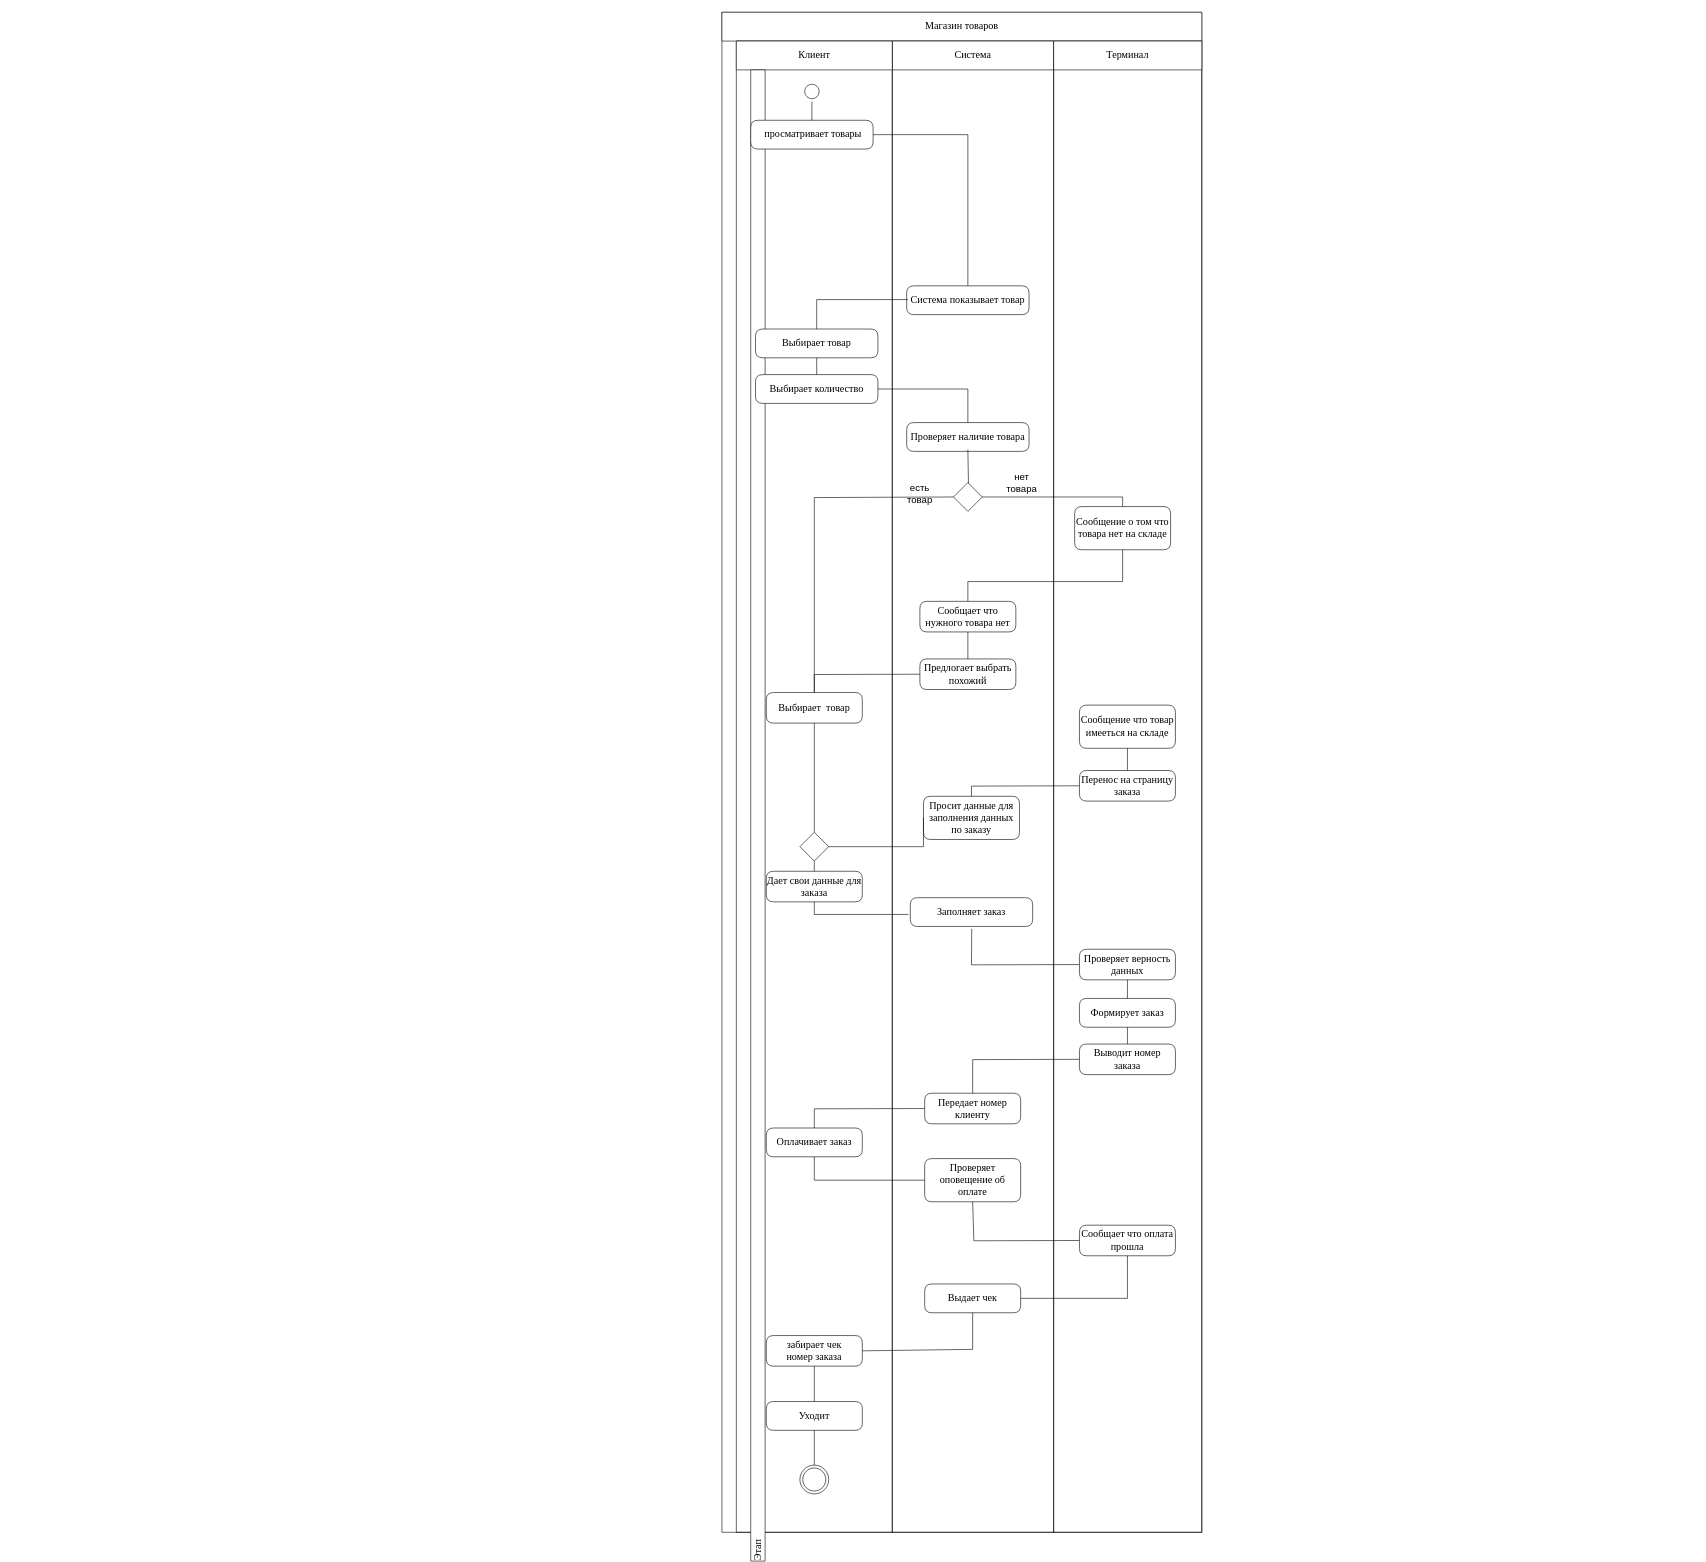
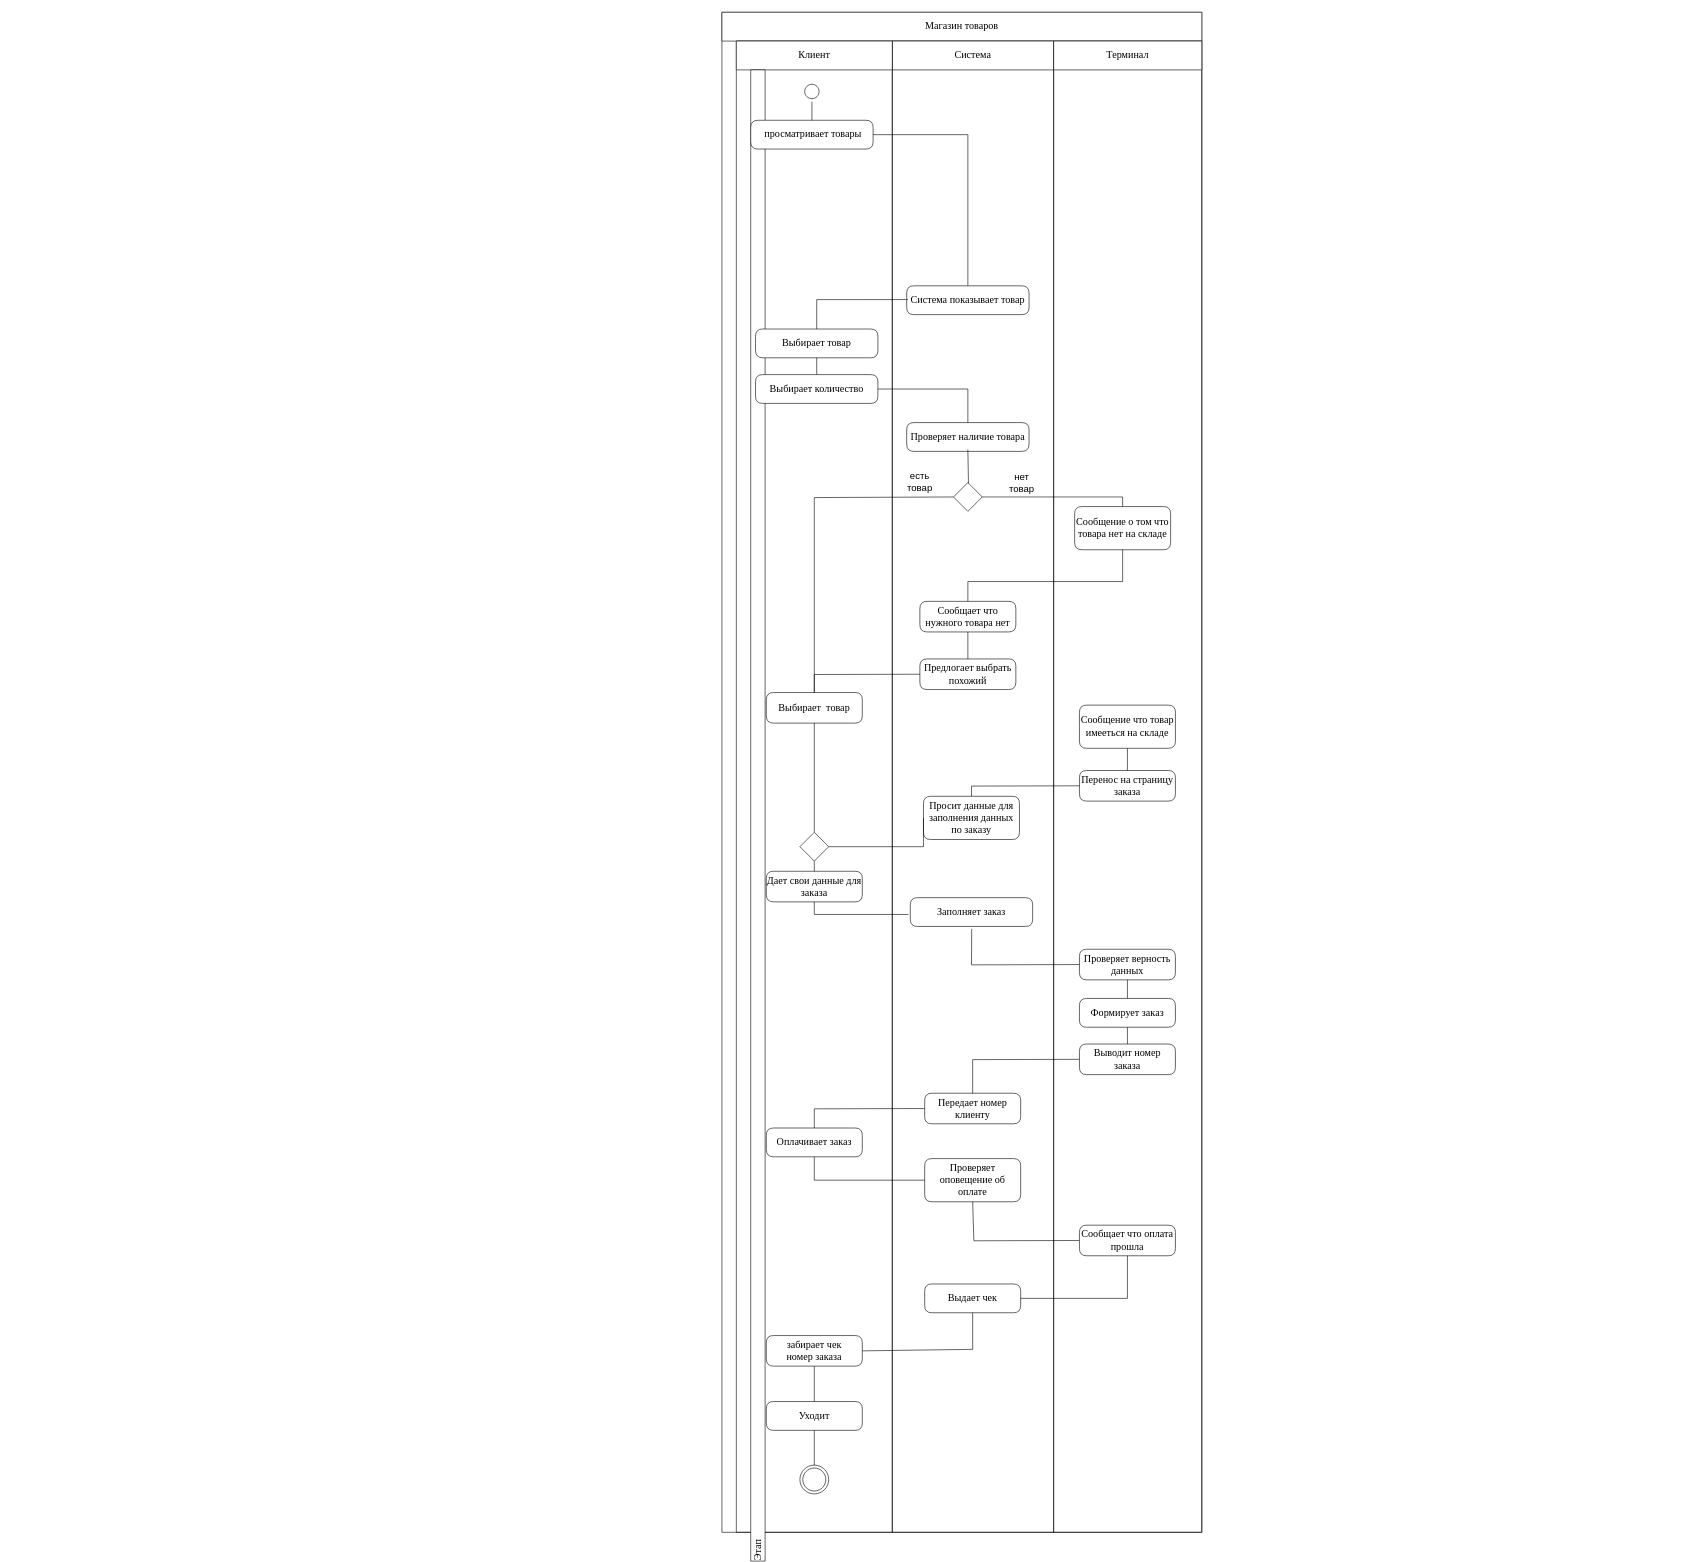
node "нет товара": label "нет товара" -> "нет товар"
node "есть товар": moved (920, 494) -> (920, 482)
